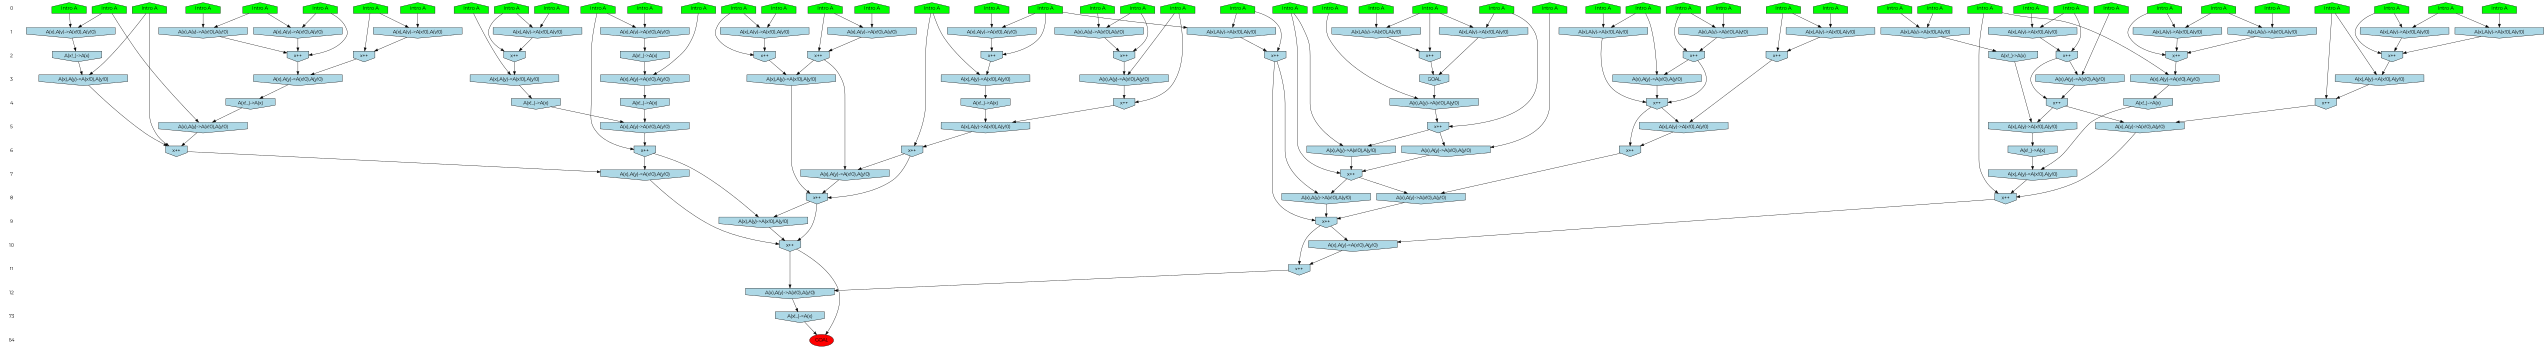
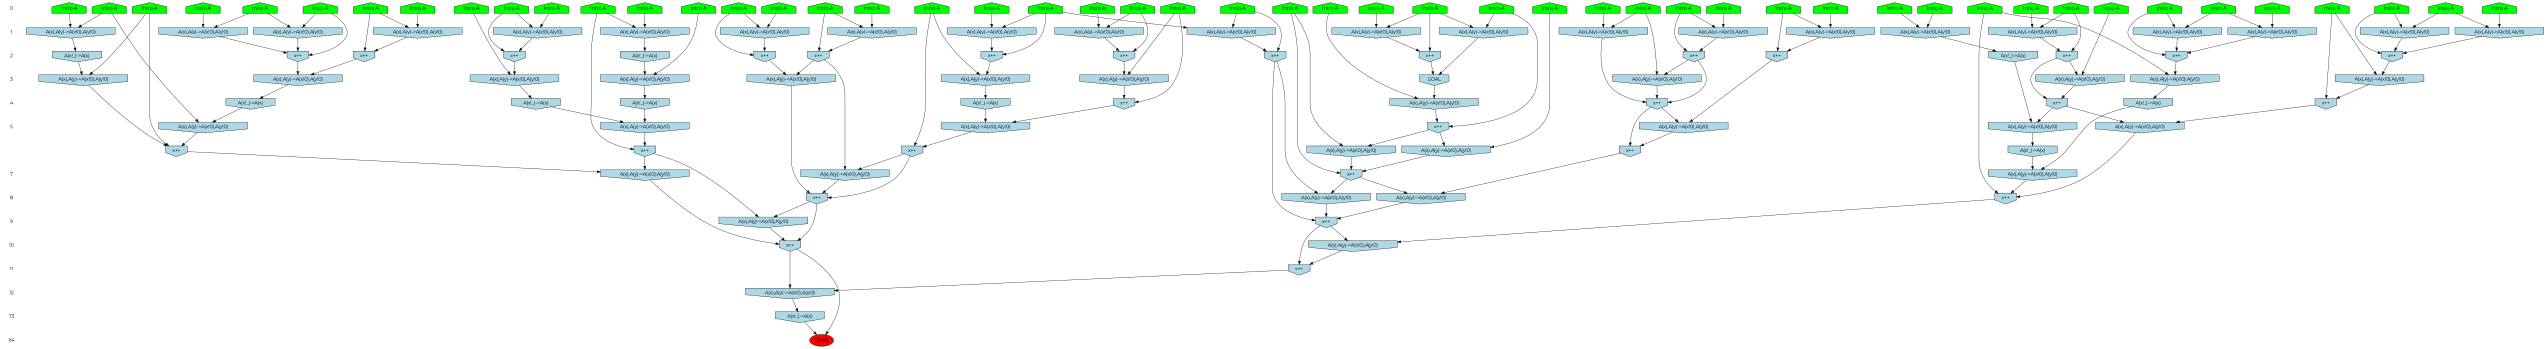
node "6": removed
